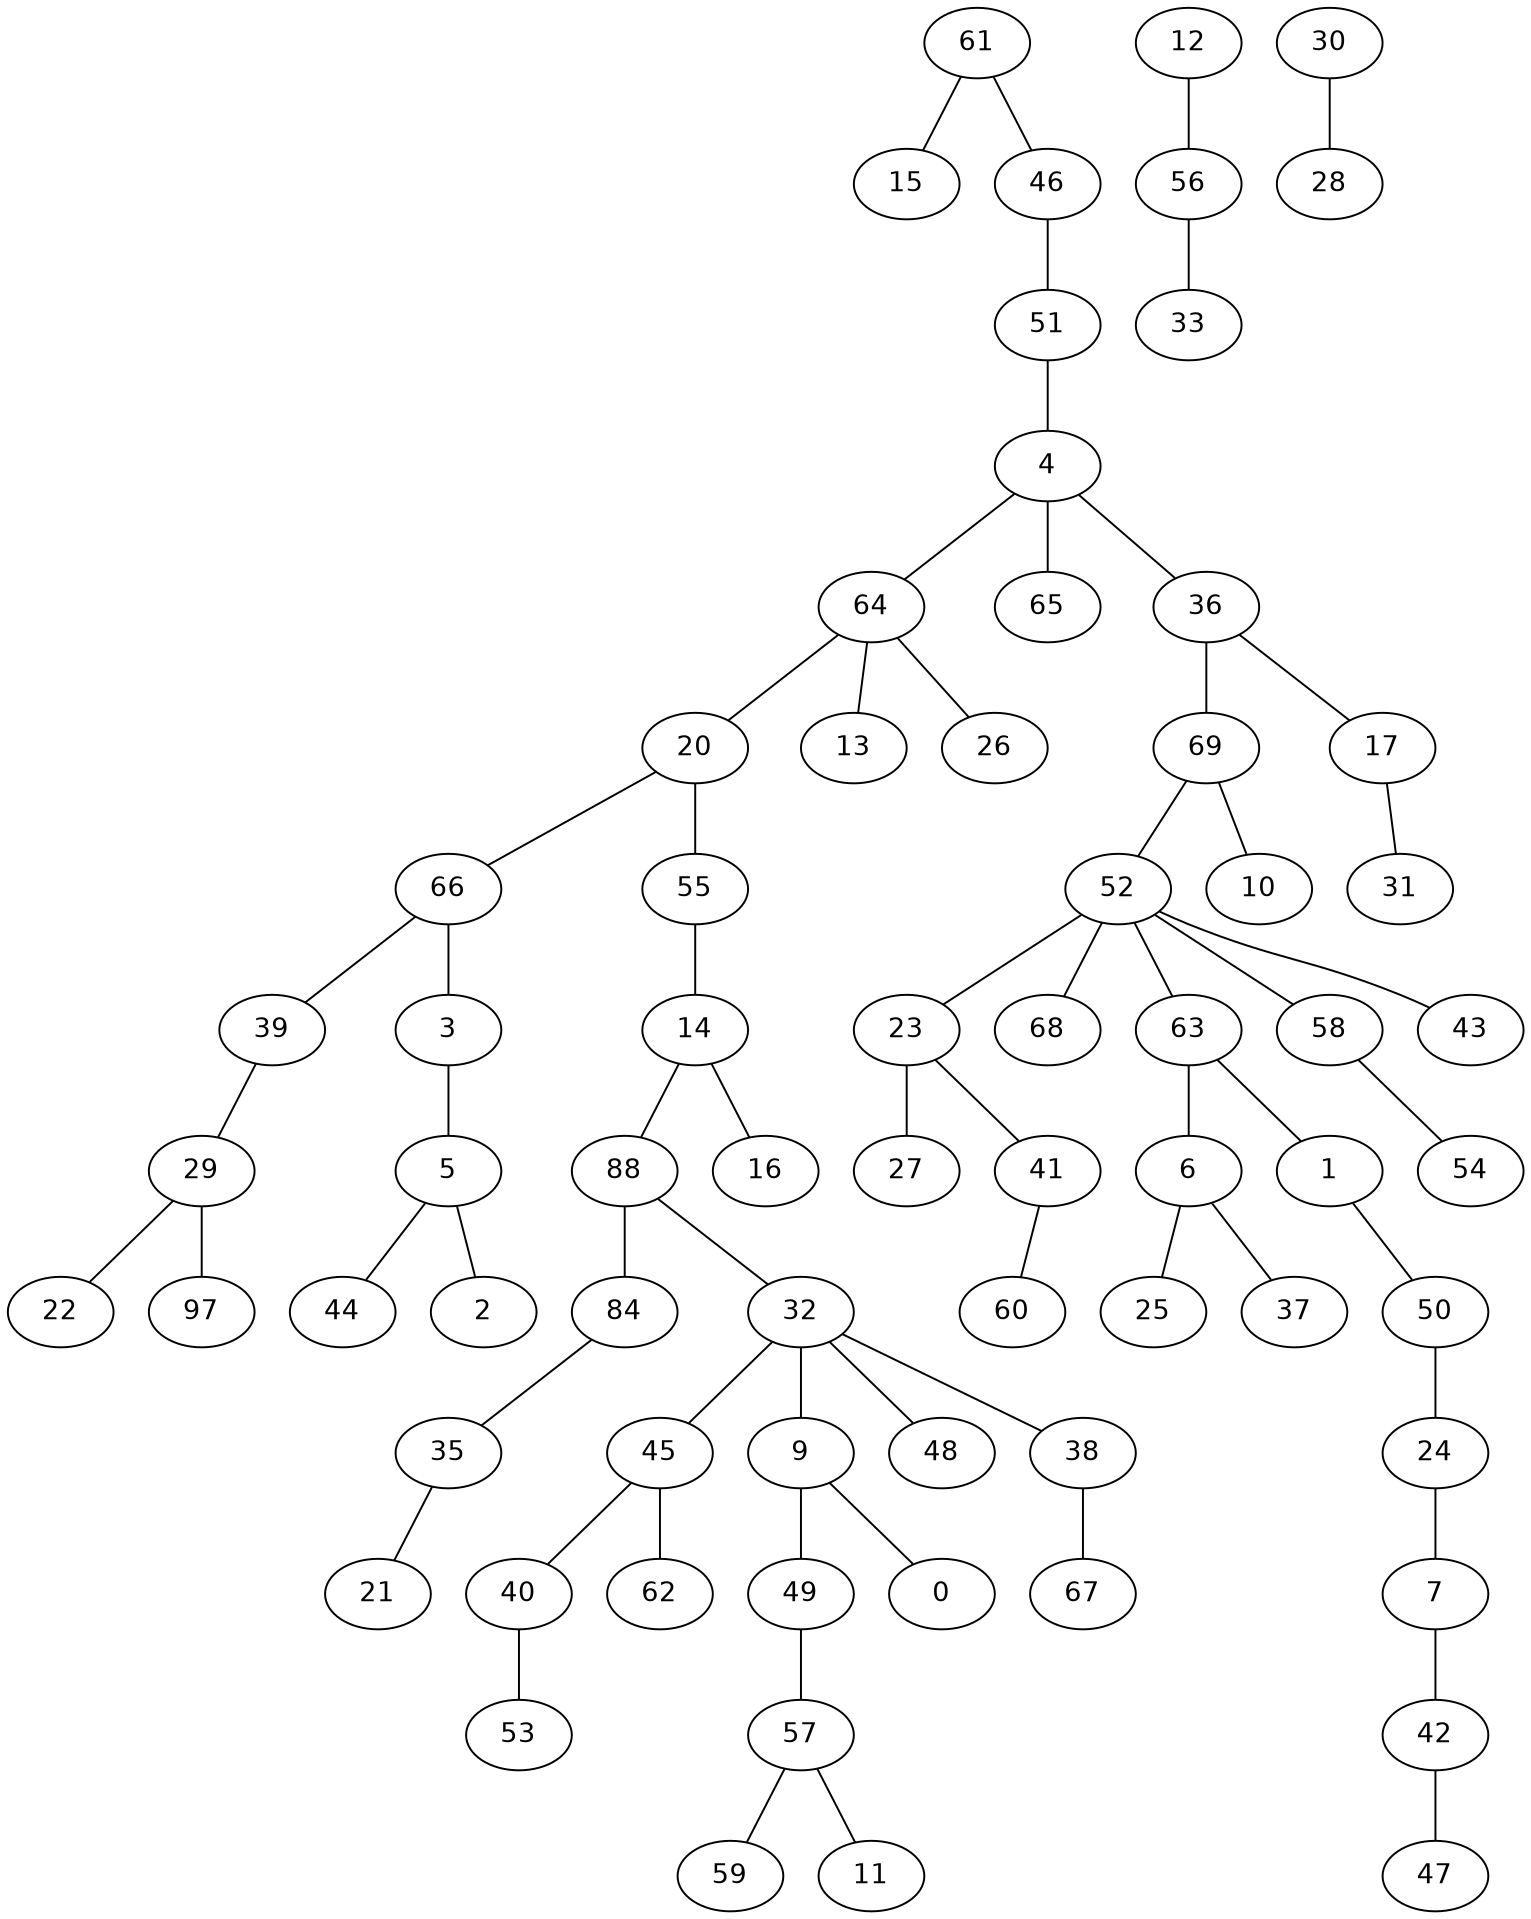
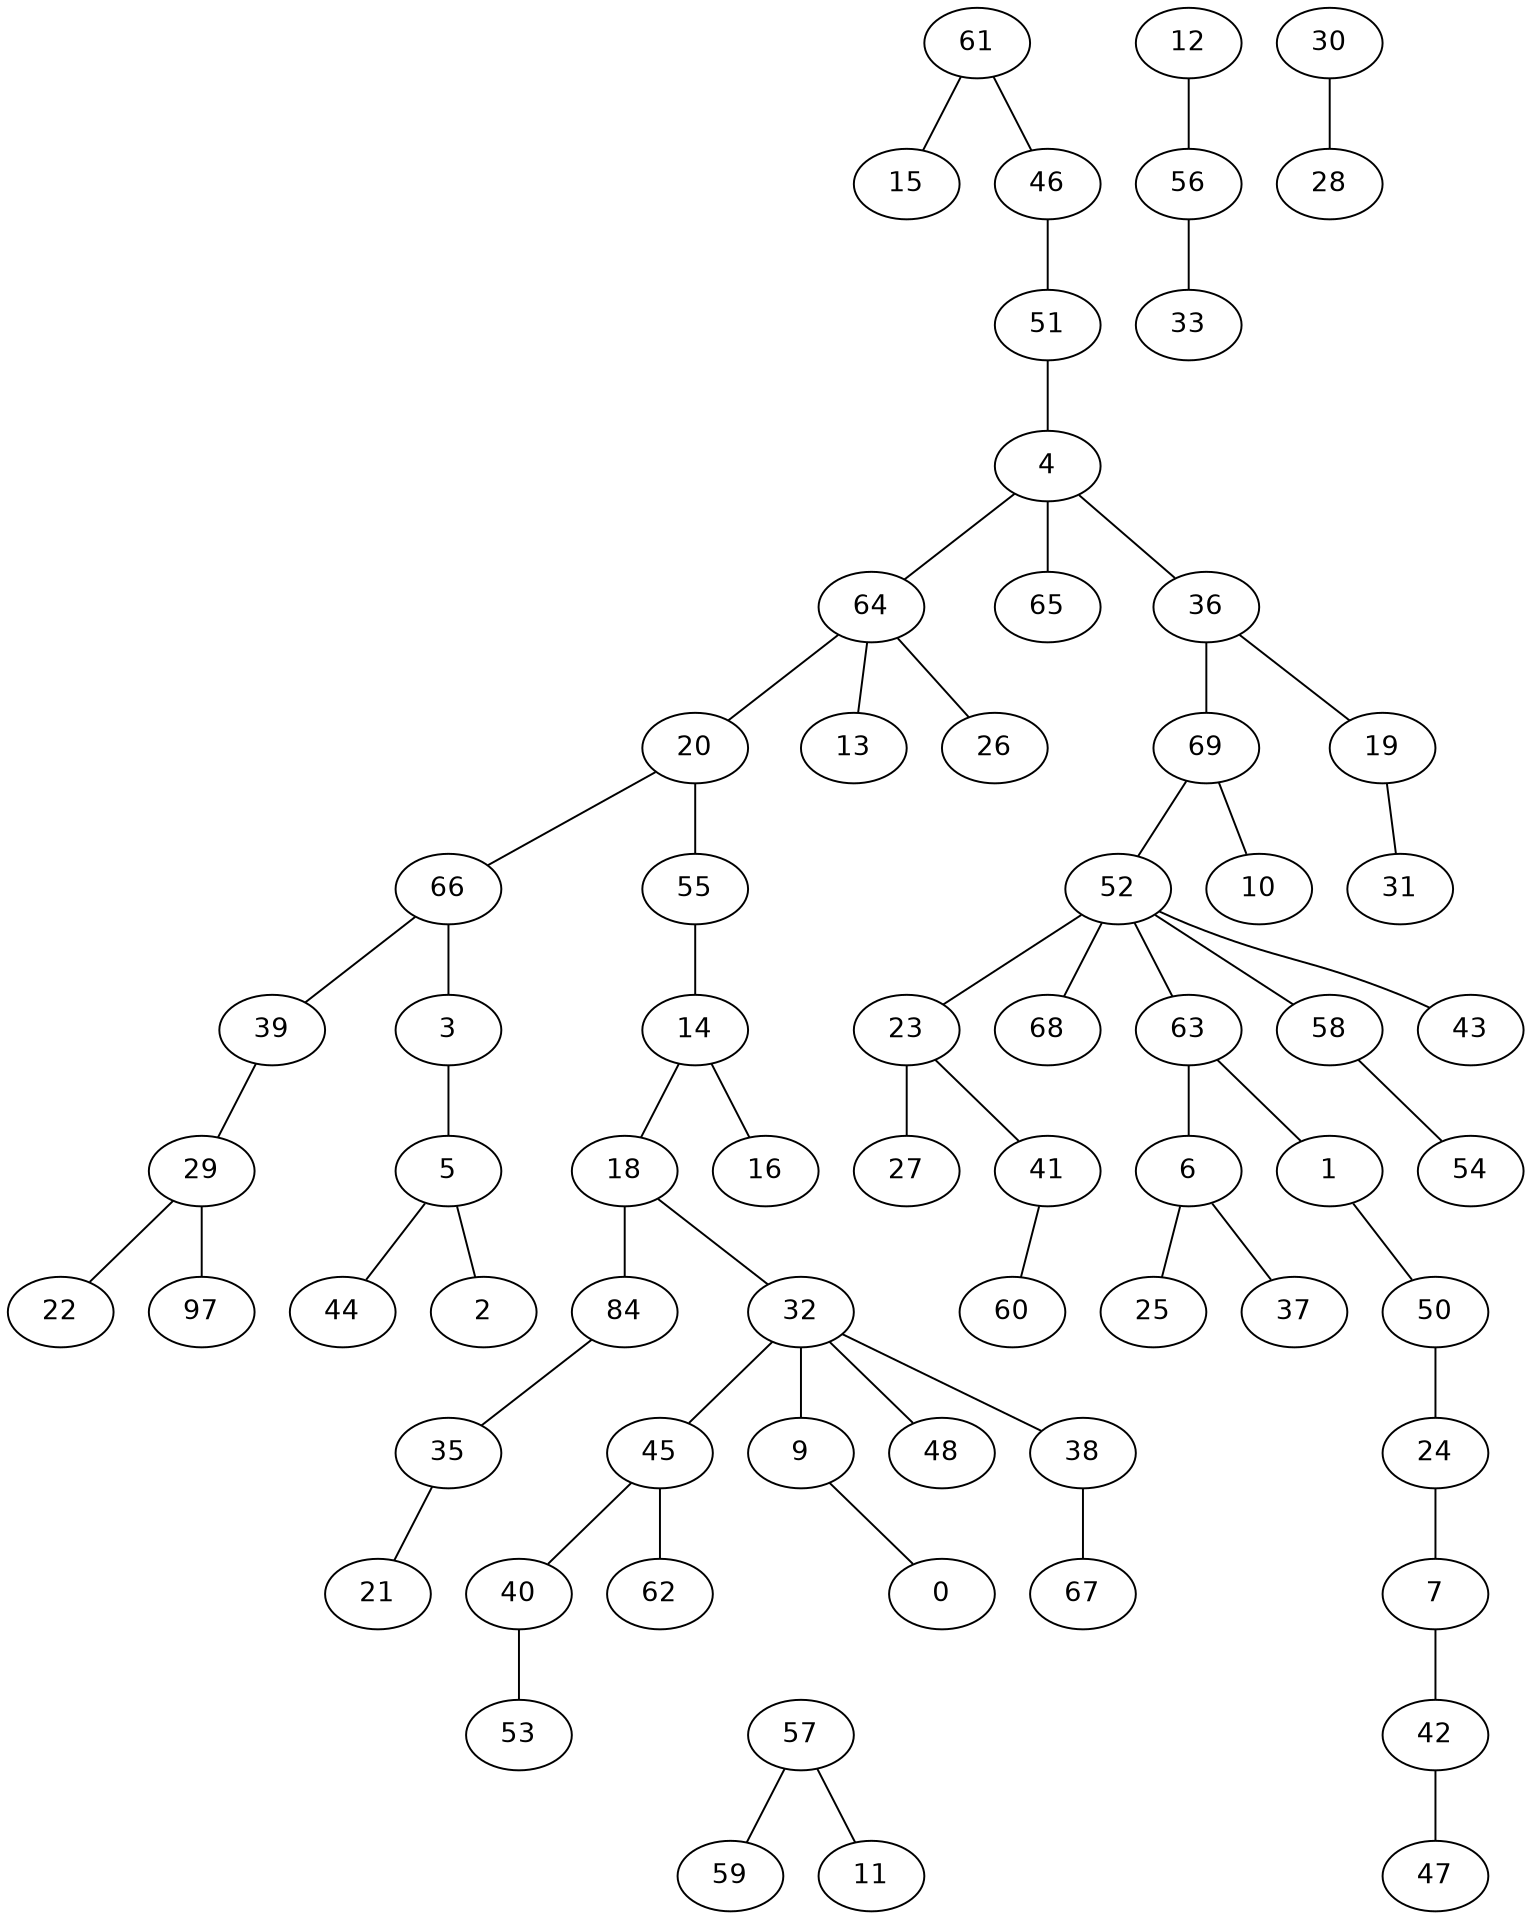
node "17": label "17" -> "19"
node "88": label "88" -> "18"
node "49": removed
